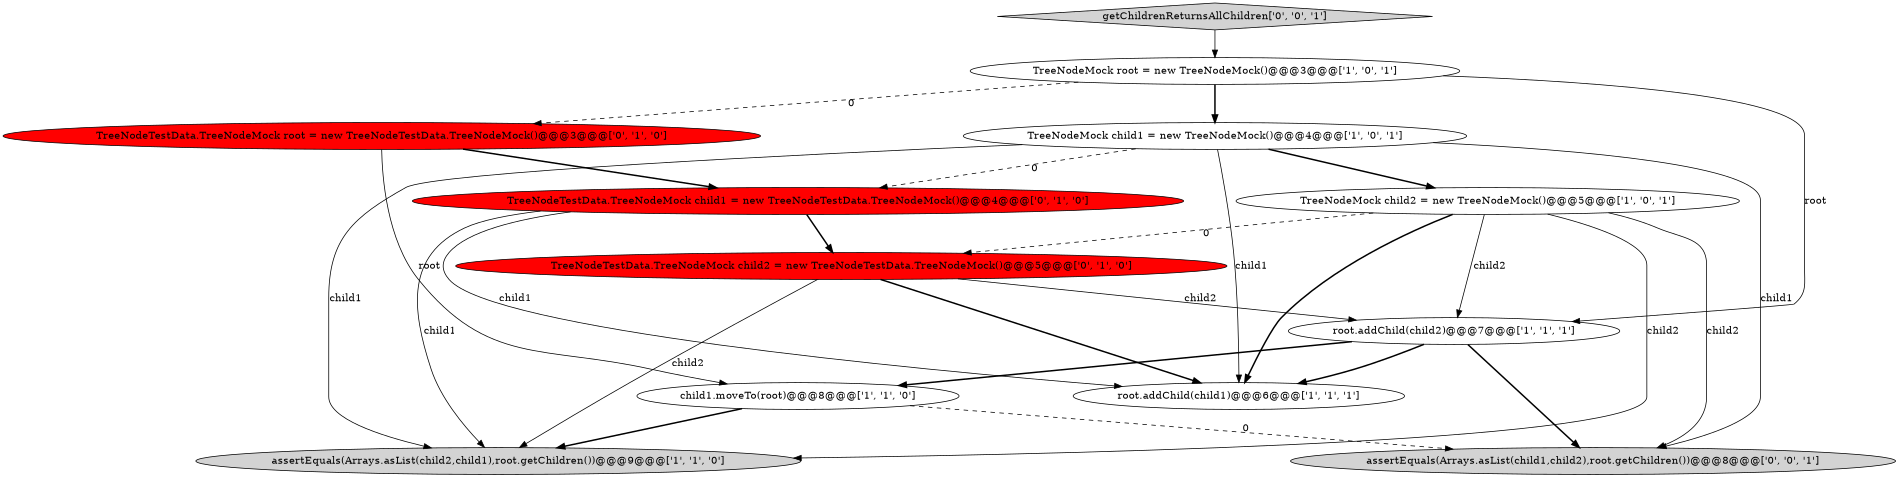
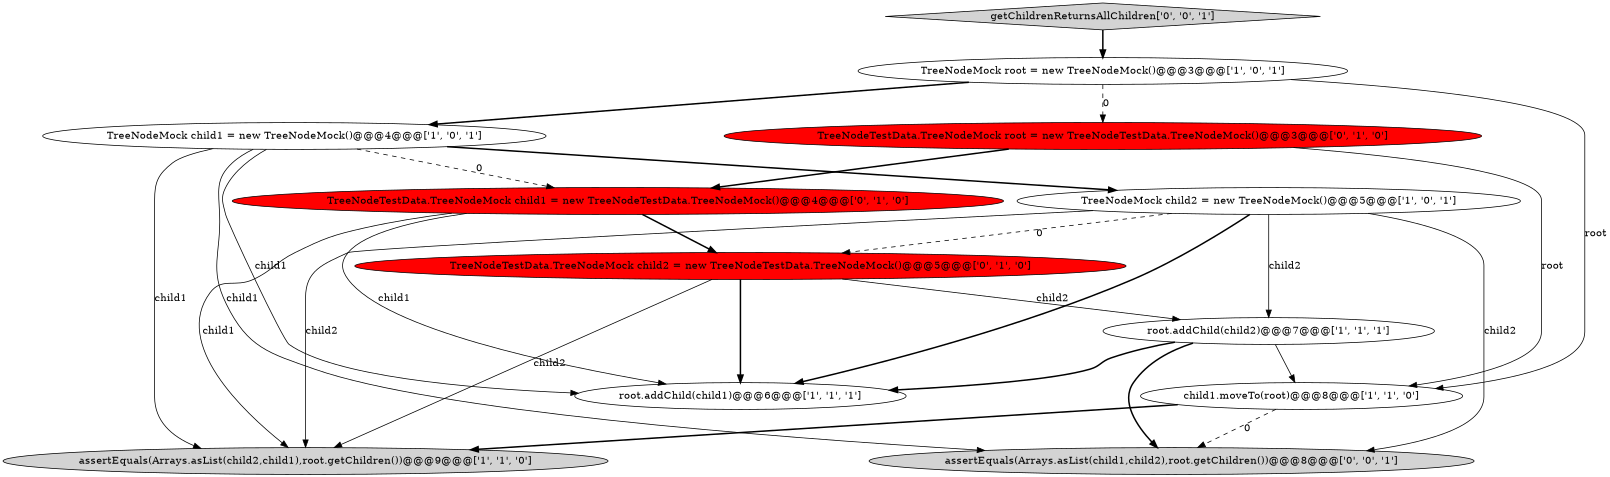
edge "getChildrenReturnsAllChildren['0', '0', '1']" -> "TreeNodeMock root = new TreeNodeMock()@@@3@@@['1', '0', '1']": style solid -> bold
edge "TreeNodeMock root = new TreeNodeMock()@@@3@@@['1', '0', '1']" -> "root.addChild(child2)@@@7@@@['1', '1', '1']": now "TreeNodeMock root = new TreeNodeMock()@@@3@@@['1', '0', '1']" -> "child1.moveTo(root)@@@8@@@['1', '1', '0']"
edge "root.addChild(child2)@@@7@@@['1', '1', '1']" -> "child1.moveTo(root)@@@8@@@['1', '1', '0']": style bold -> solid
